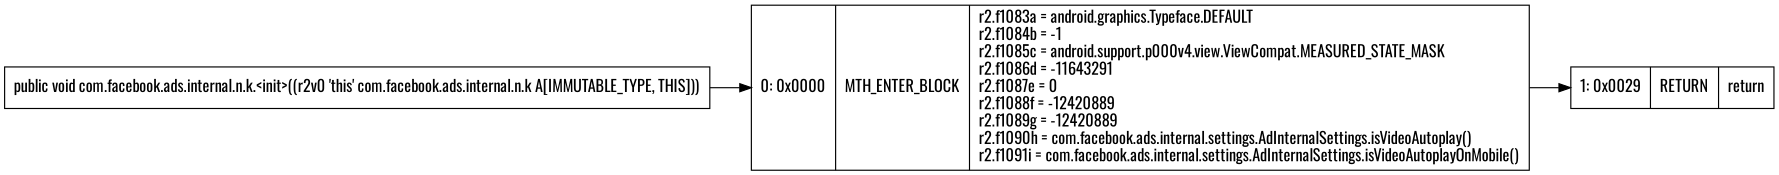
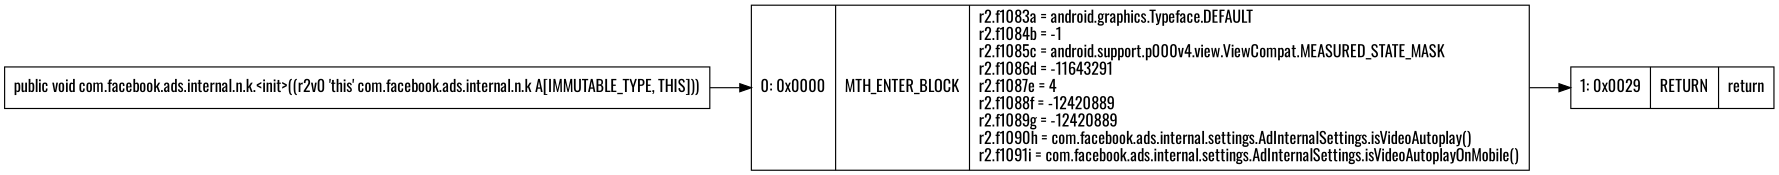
node "0: 0x0000": text "r2.f1087e = 0" -> "r2.f1087e = 4"
